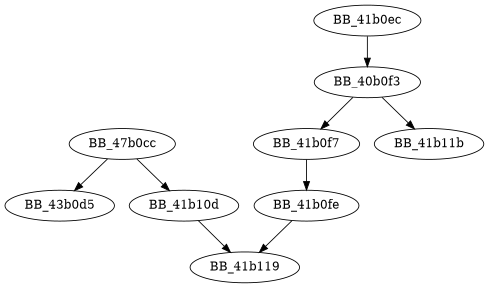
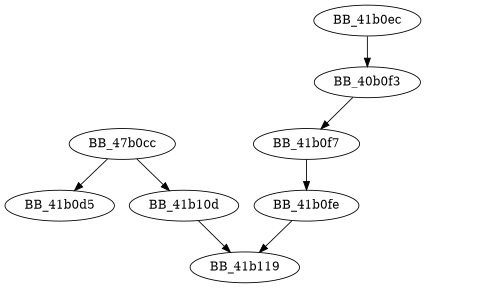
node "BB_41b11b": removed
node "BB_43b0d5": label "BB_43b0d5" -> "BB_41b0d5"
